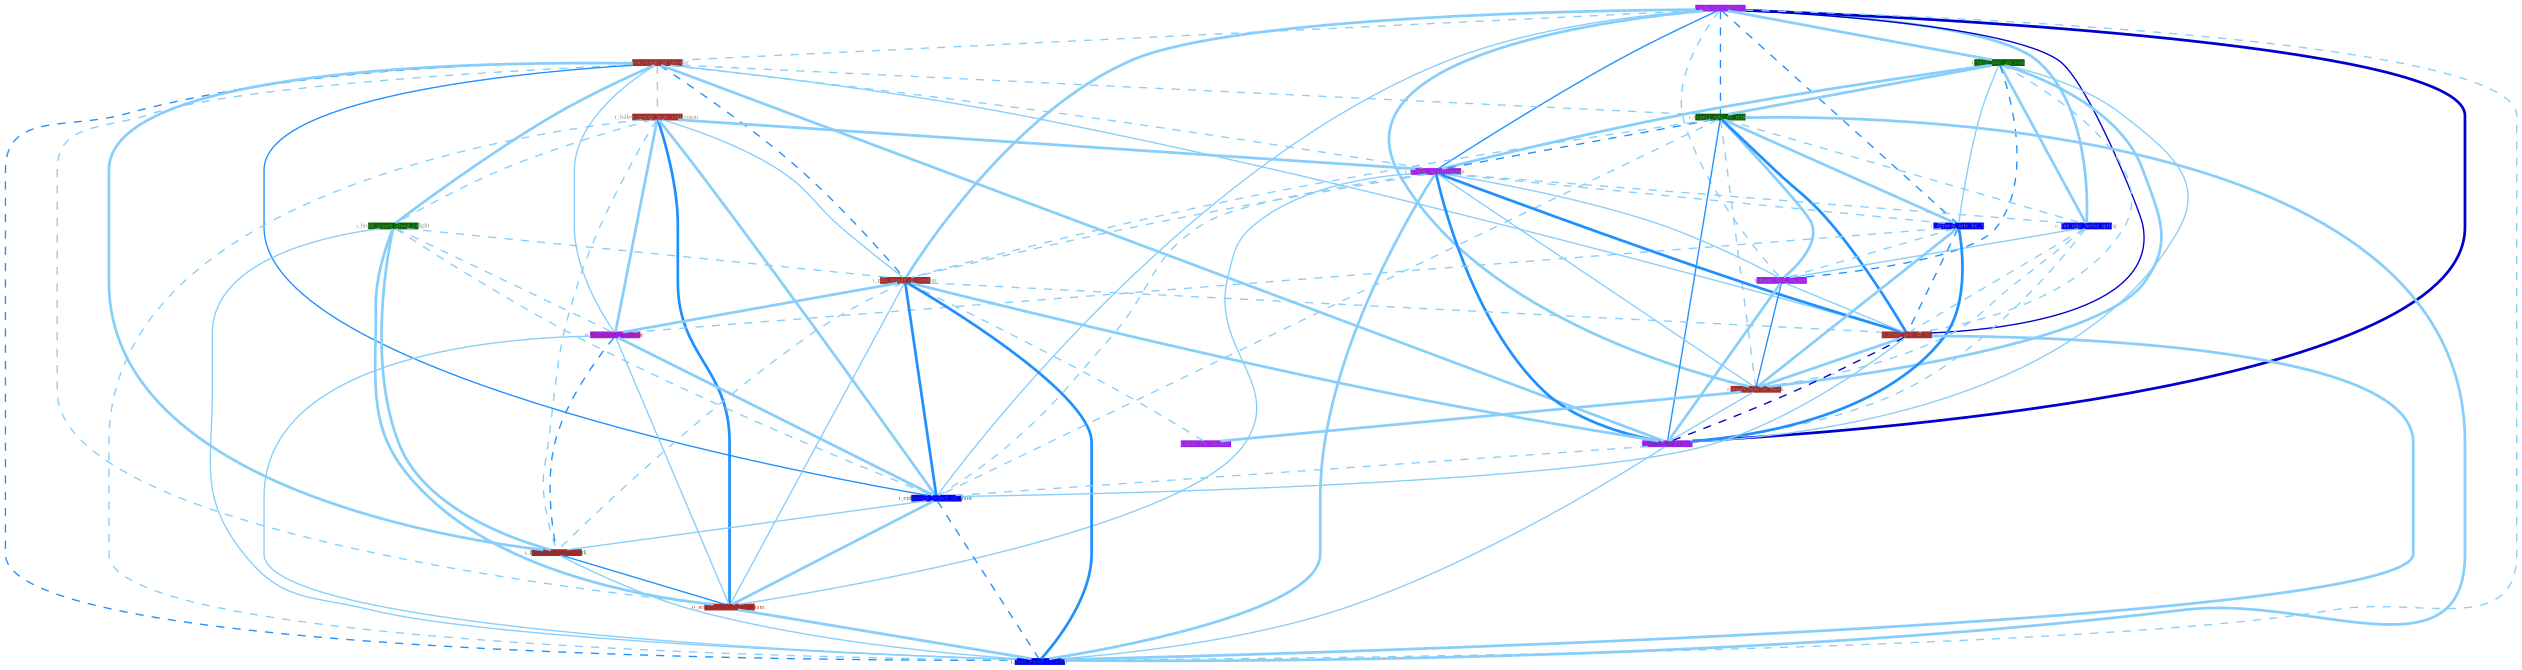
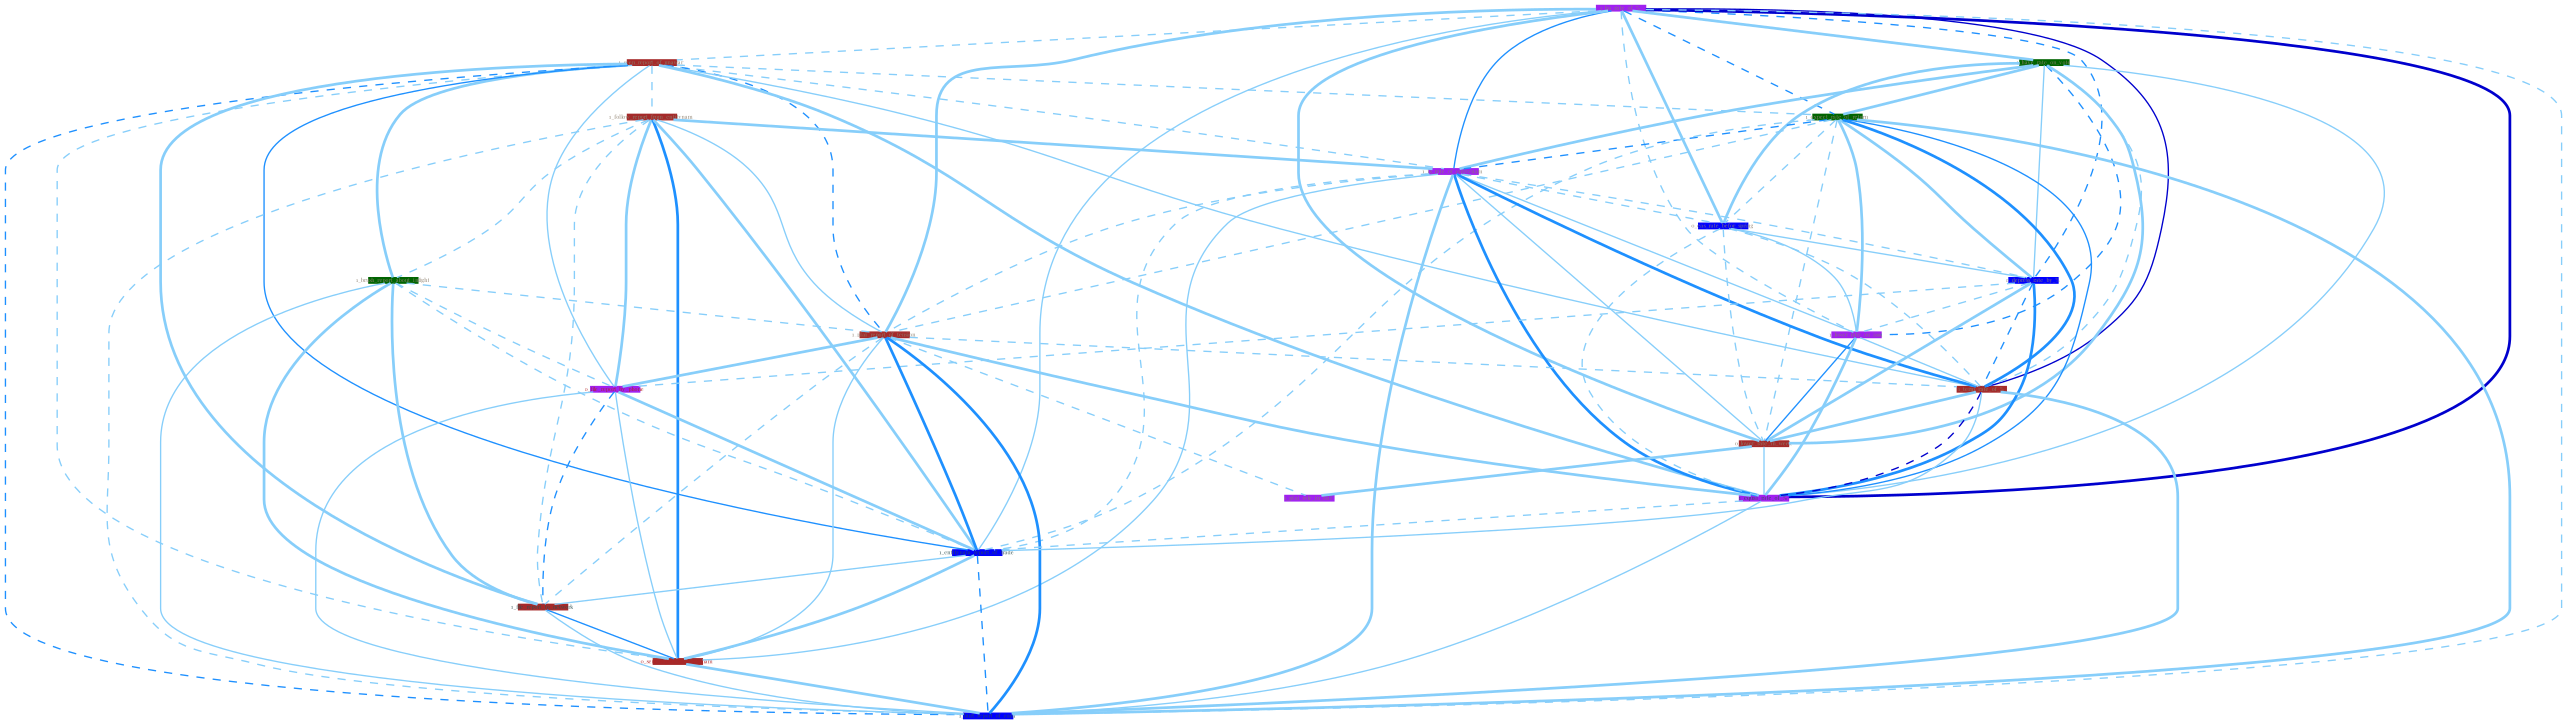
edge "0_eas_rate_befor_spring" -- "0_depress_rate_by_%": added
